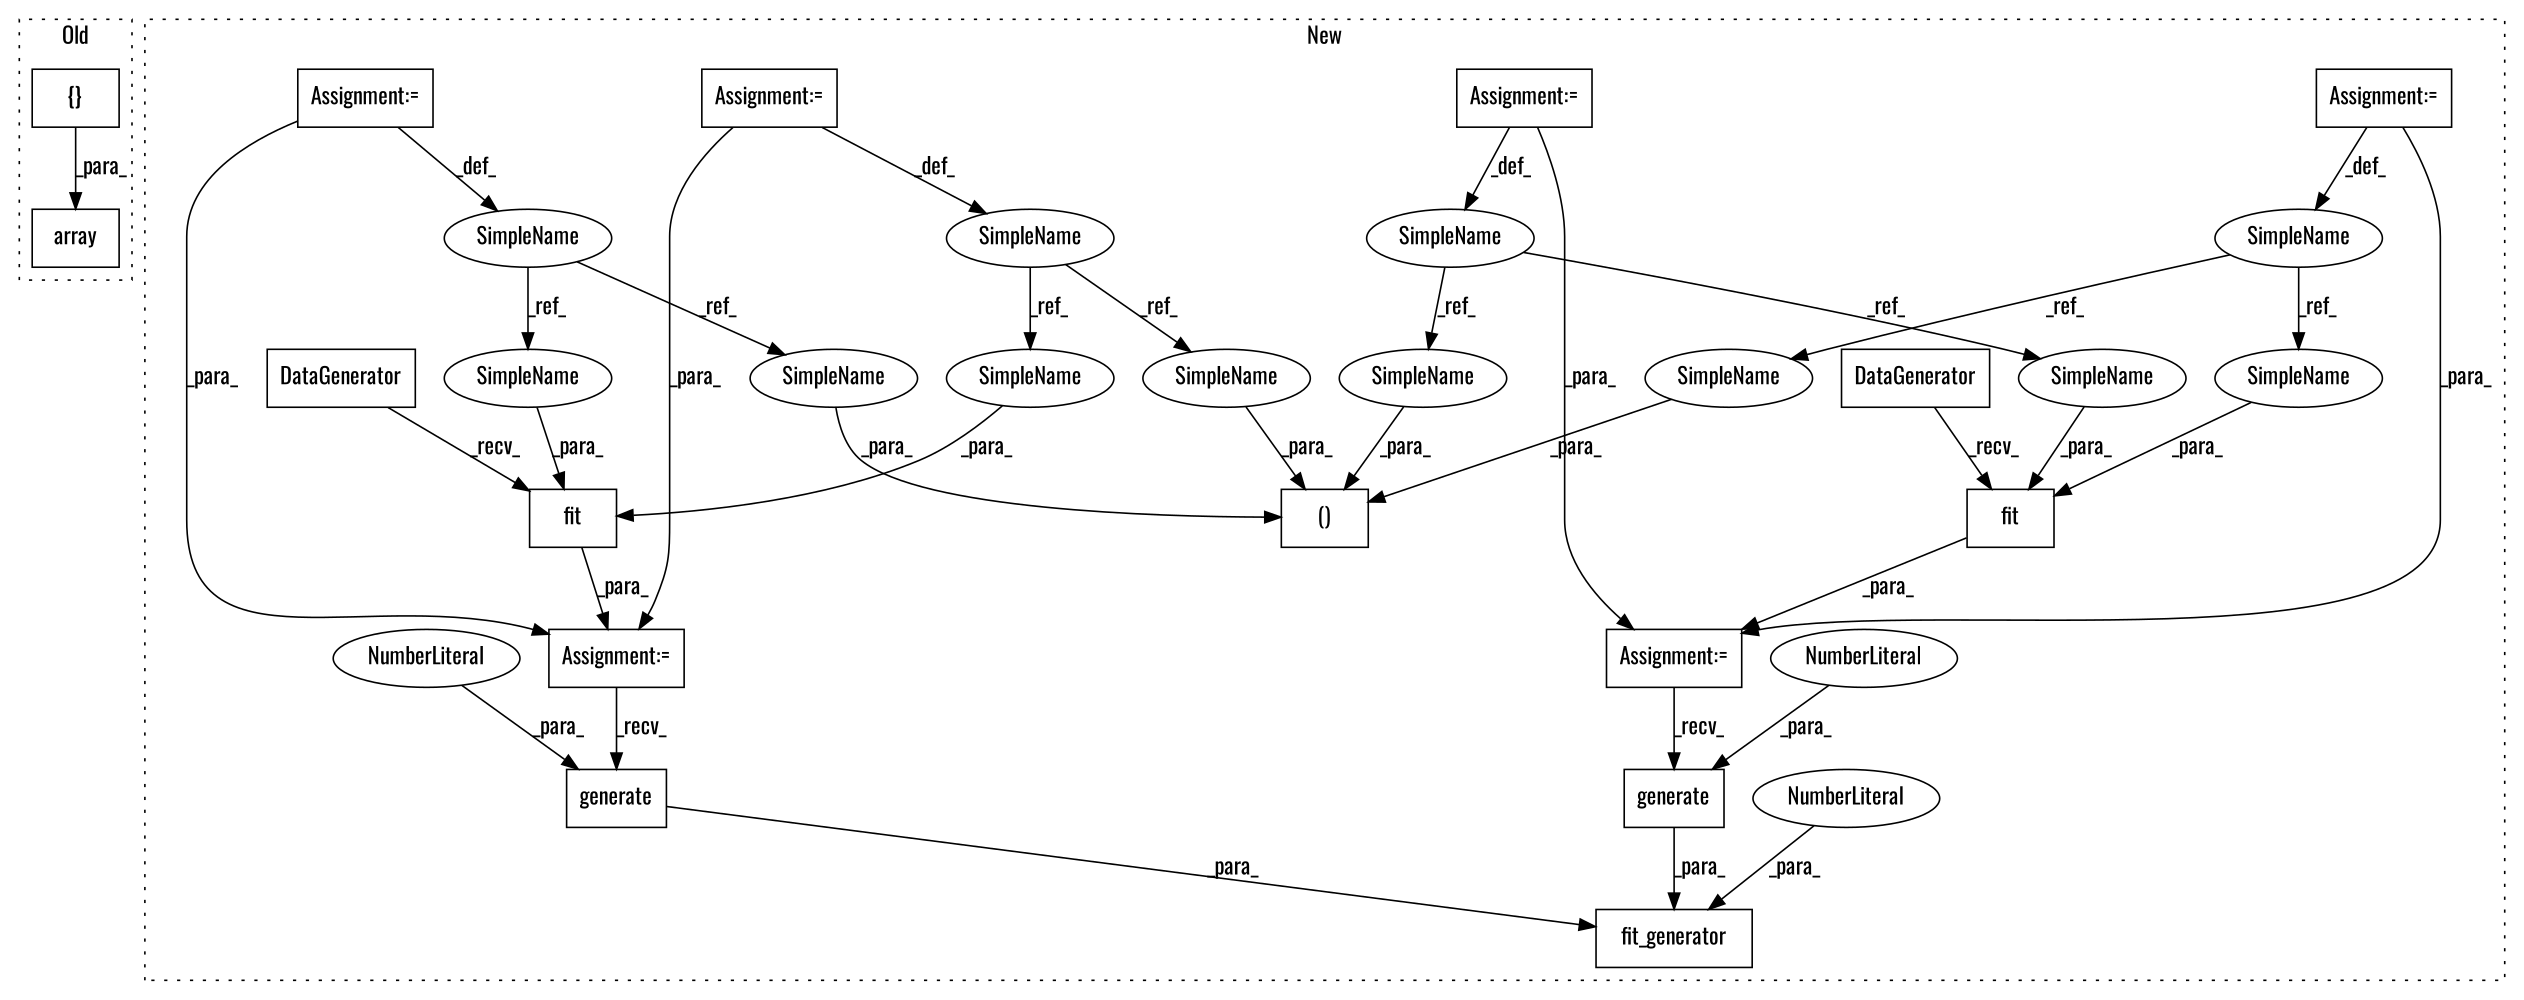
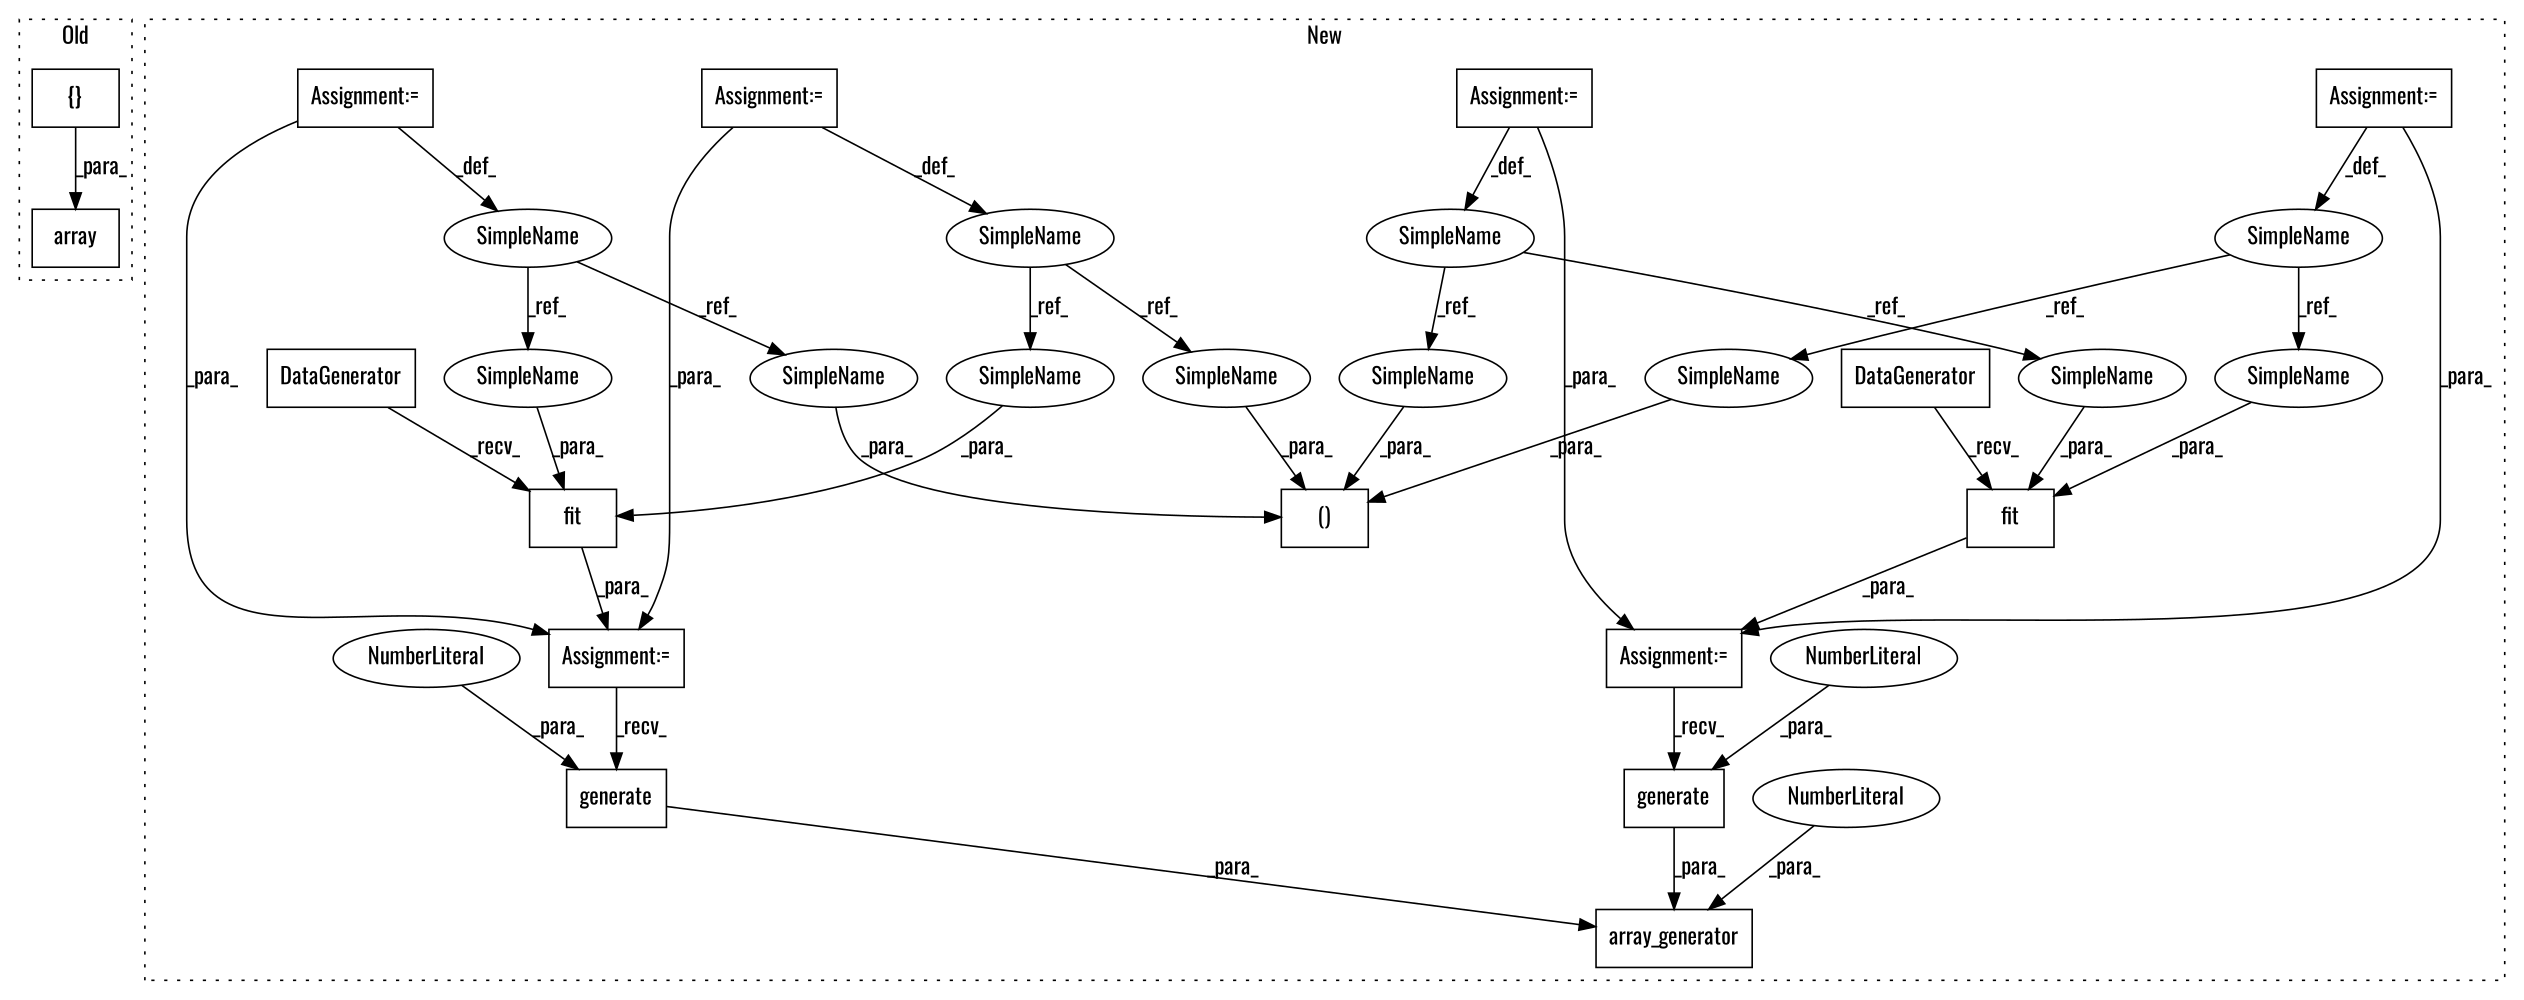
node "fit_generator": label "fit_generator" -> "array_generator"
